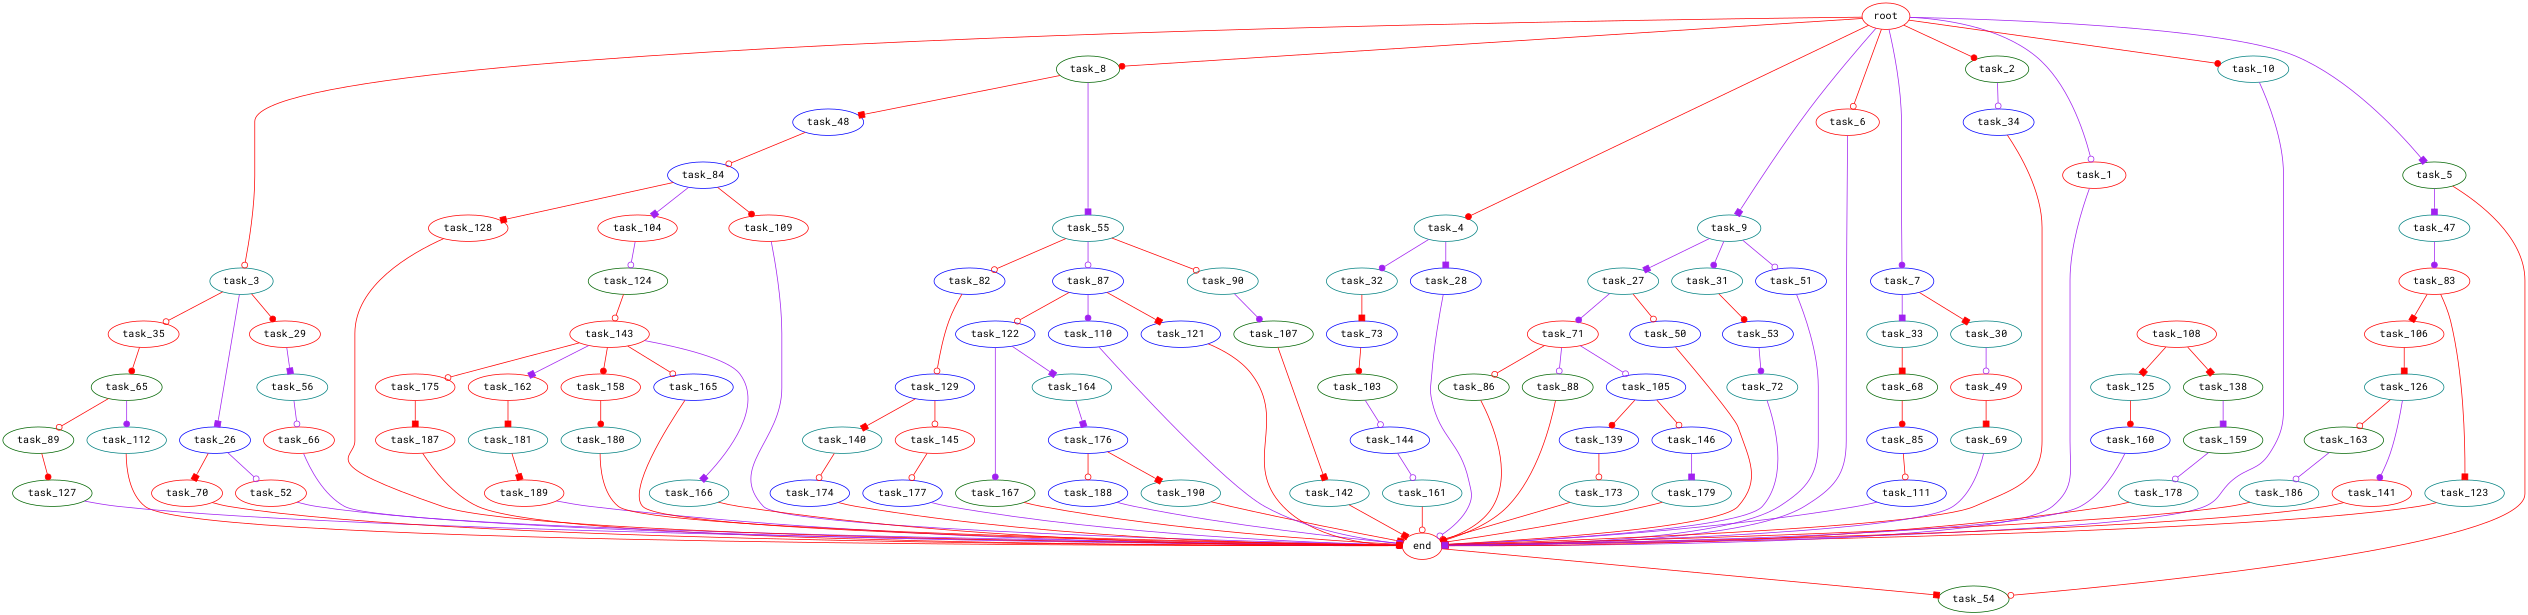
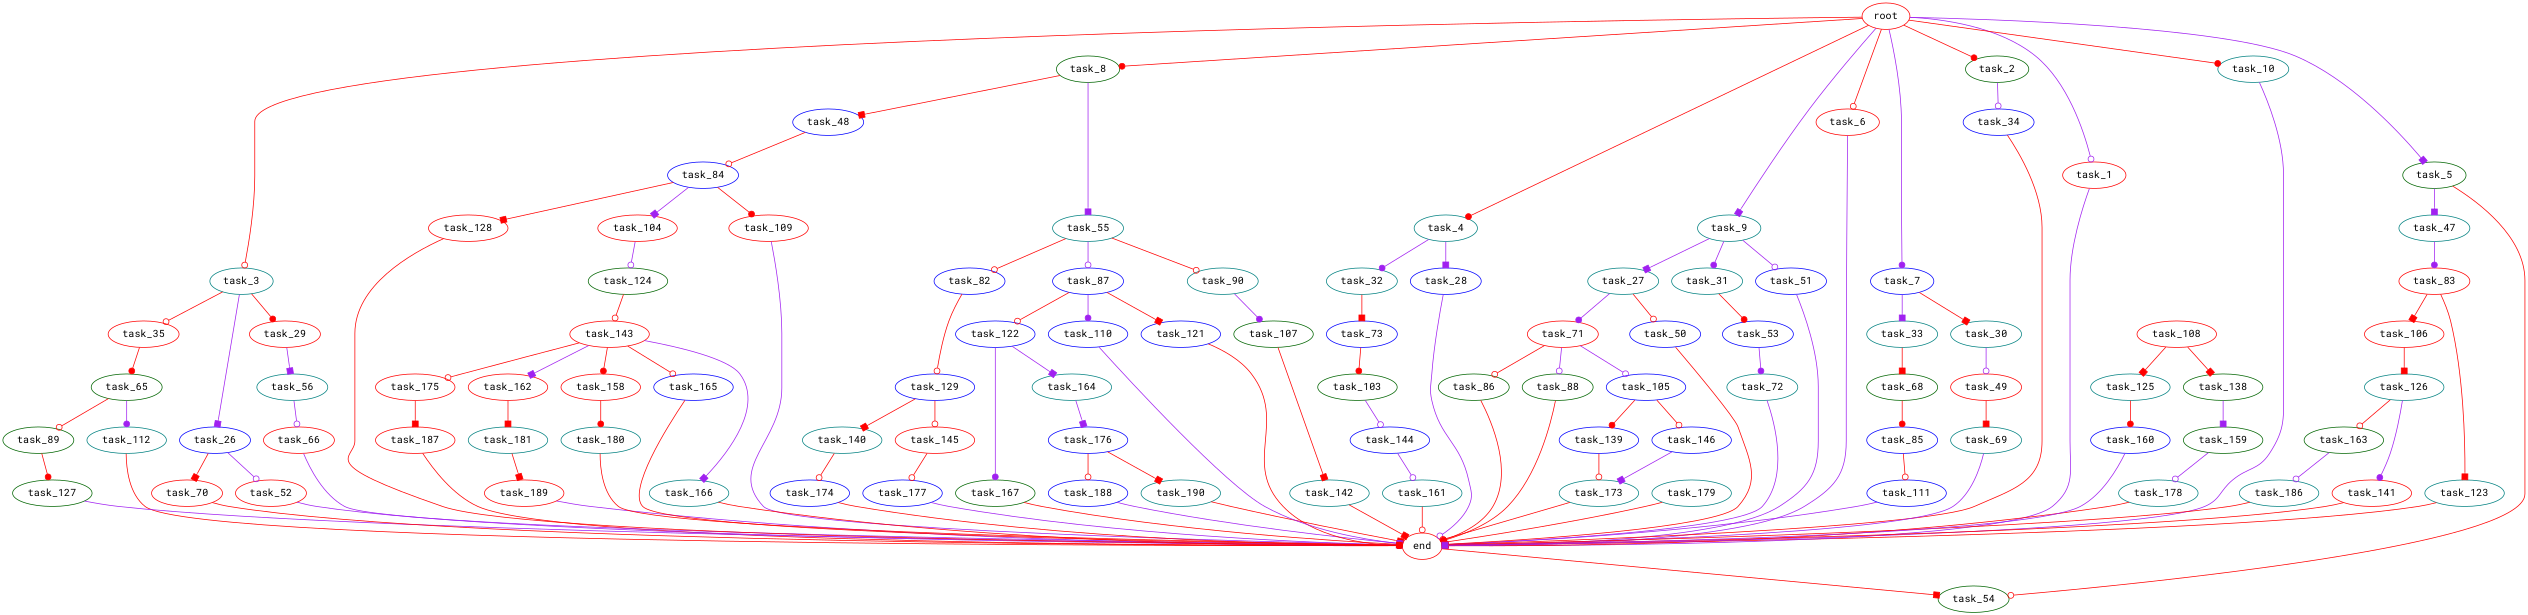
edge "task_146" -> "task_179": now "task_146" -> "task_173"
